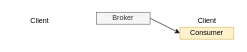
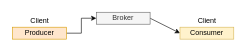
edge "Producer" -> "Broker": added
node "Producer": added
